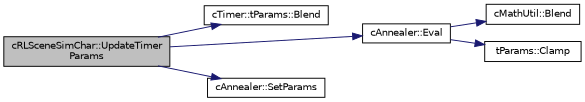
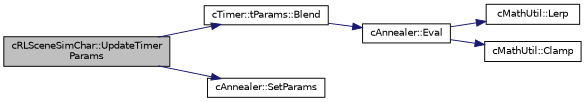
node "cMathUtil::Blend": label "cMathUtil::Blend" -> "cMathUtil::Lerp"
edge "cRLSceneSimChar::UpdateTimer Params" -> "cAnnealer::Eval": now "cTimer::tParams::Blend" -> "cAnnealer::Eval"
node "tParams::Clamp": label "tParams::Clamp" -> "cMathUtil::Clamp"
